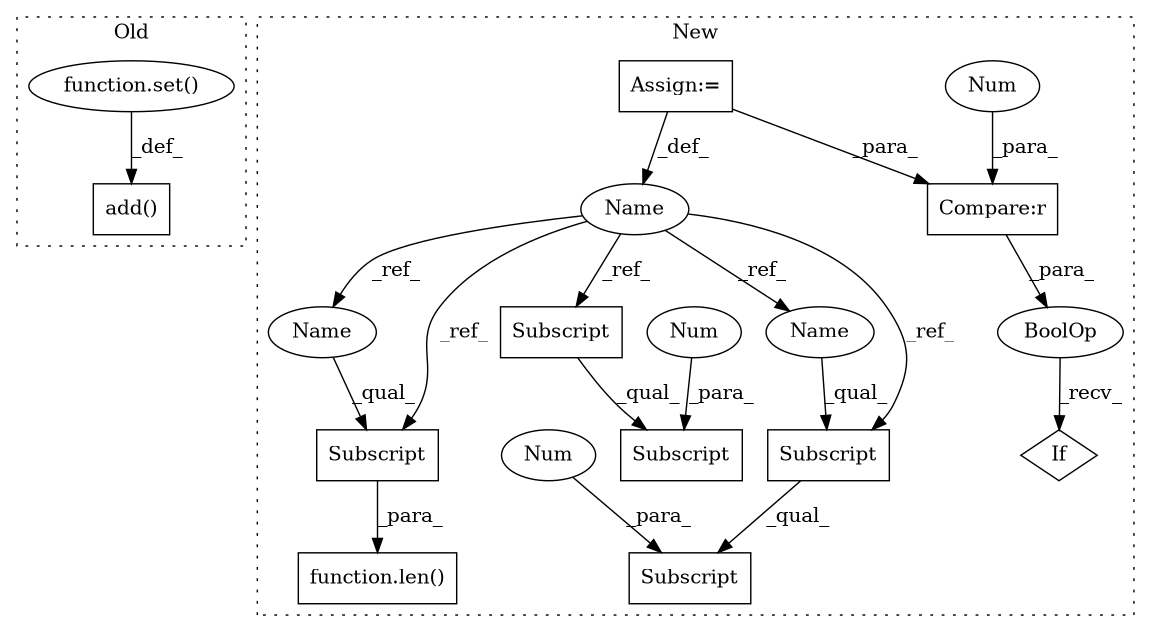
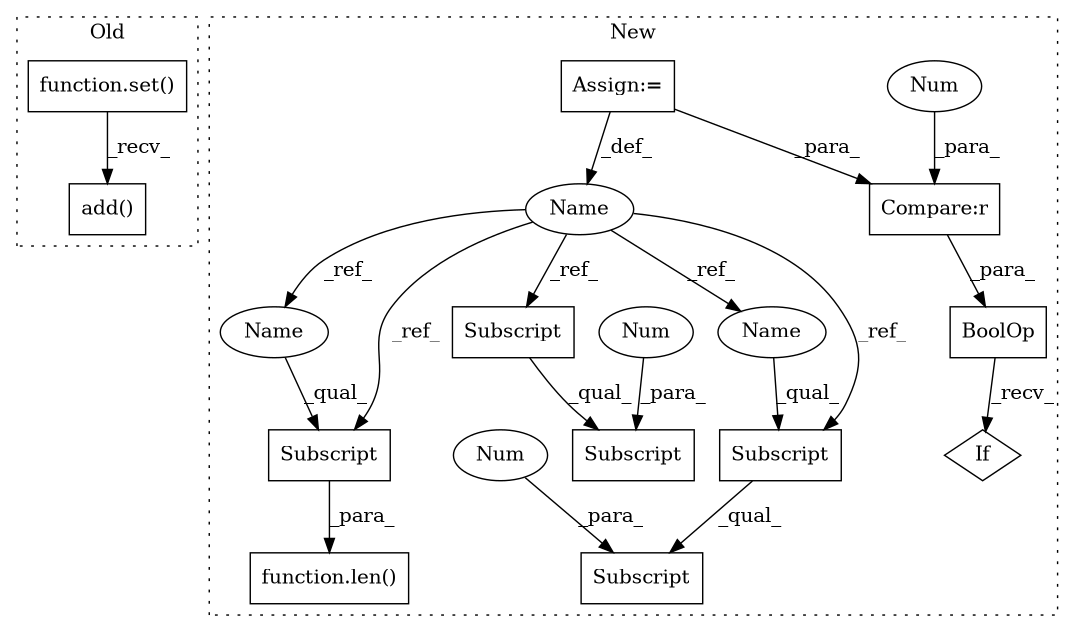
node "function.set()": shape ellipse -> box
edge "function.set()" -> "add()": label "_def_" -> "_recv_"
node "BoolOp": shape ellipse -> box
